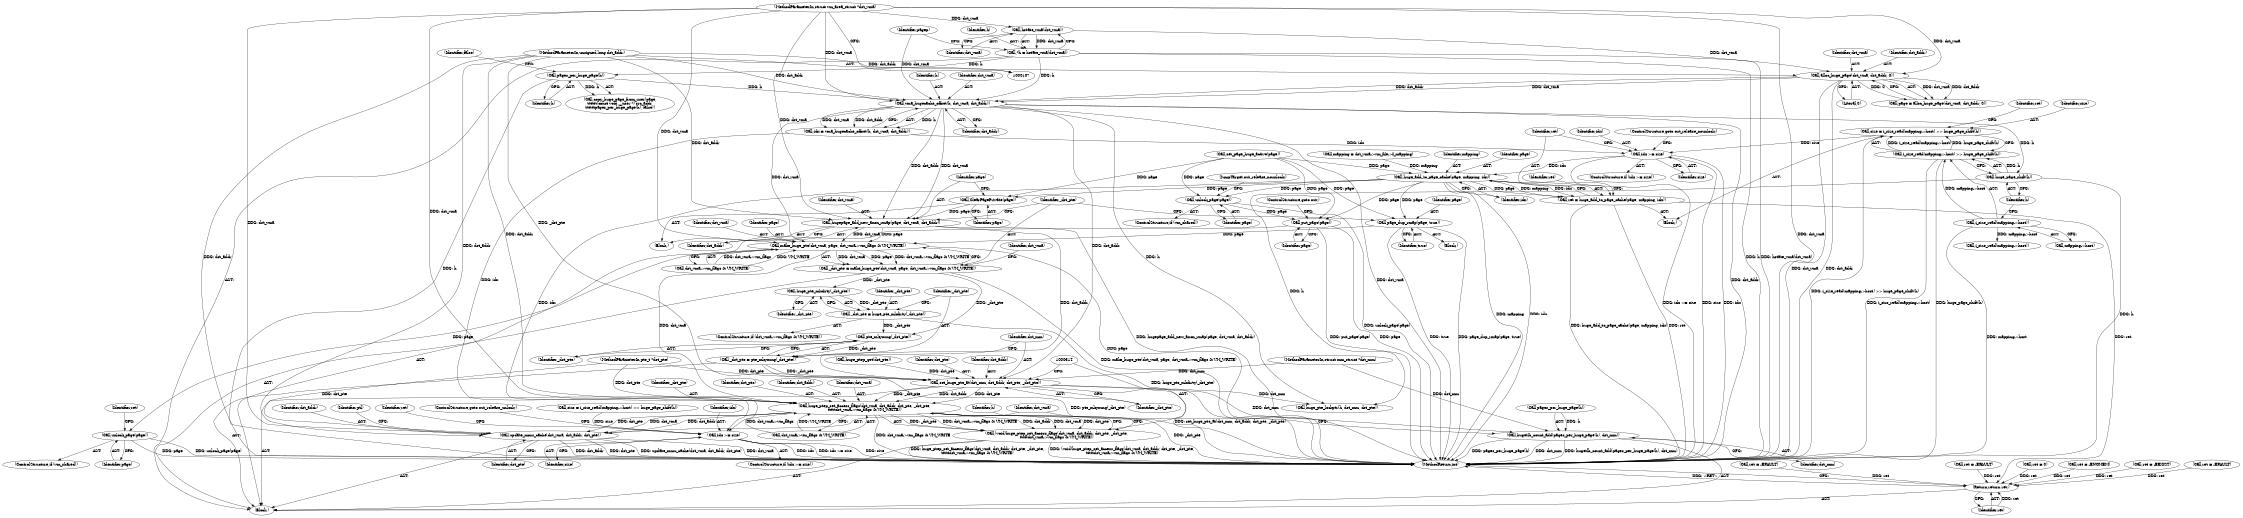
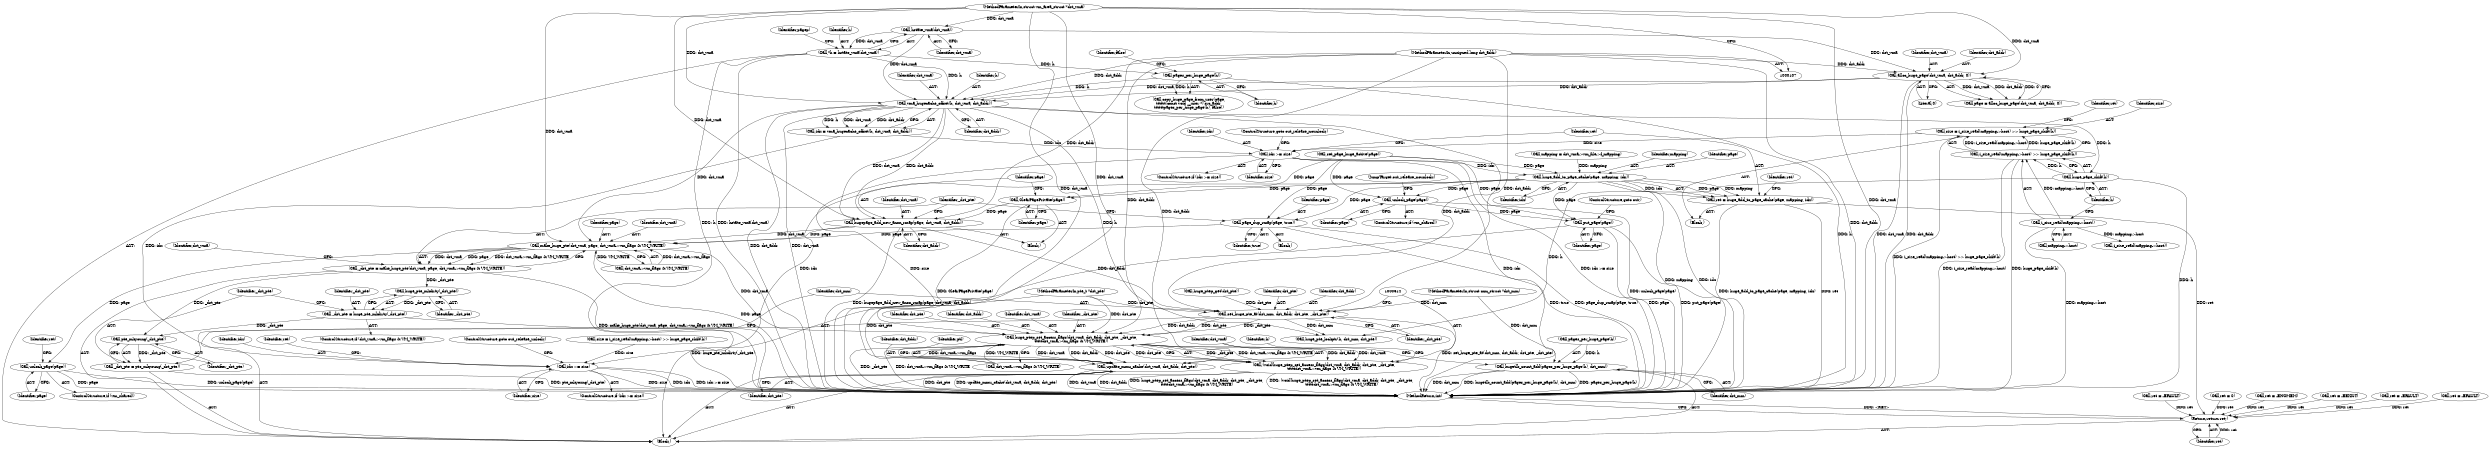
edge "(Identifier,pagep)" -> "(Call,vma_hugecache_offset(h, dst_vma, dst_addr))": now "(Call,hstate_vma(dst_vma))" -> "(Call,vma_hugecache_offset(h, dst_vma, dst_addr))"
edge "(Call,ret = huge_add_to_page_cache(page, mapping, idx))" -> "(Call,huge_add_to_page_cache(page, mapping, idx))": removed, label "CFG:"
edge "(MethodParameterIn,unsigned long dst_addr)" -> "(Call,set_huge_pte_at(dst_mm, dst_addr, dst_pte, _dst_pte))": label "DDG: _dst_pte" -> "DDG: dst_addr"
edge "(Call,_dst_pte = pte_mkyoung(_dst_pte))" -> "(Call,set_huge_pte_at(dst_mm, dst_addr, dst_pte, _dst_pte))": removed, label "DDG: _dst_pte"
edge "(Call,ClearPagePrivate(page))" -> "(MethodReturn,int)": added, label "DDG: ClearPagePrivate(page)"
edge "(Call,set_huge_pte_at(dst_mm, dst_addr, dst_pte, _dst_pte))" -> "(Call,hugetlb_count_add(pages_per_huge_page(h), dst_mm))": removed, label "DDG: dst_mm"
